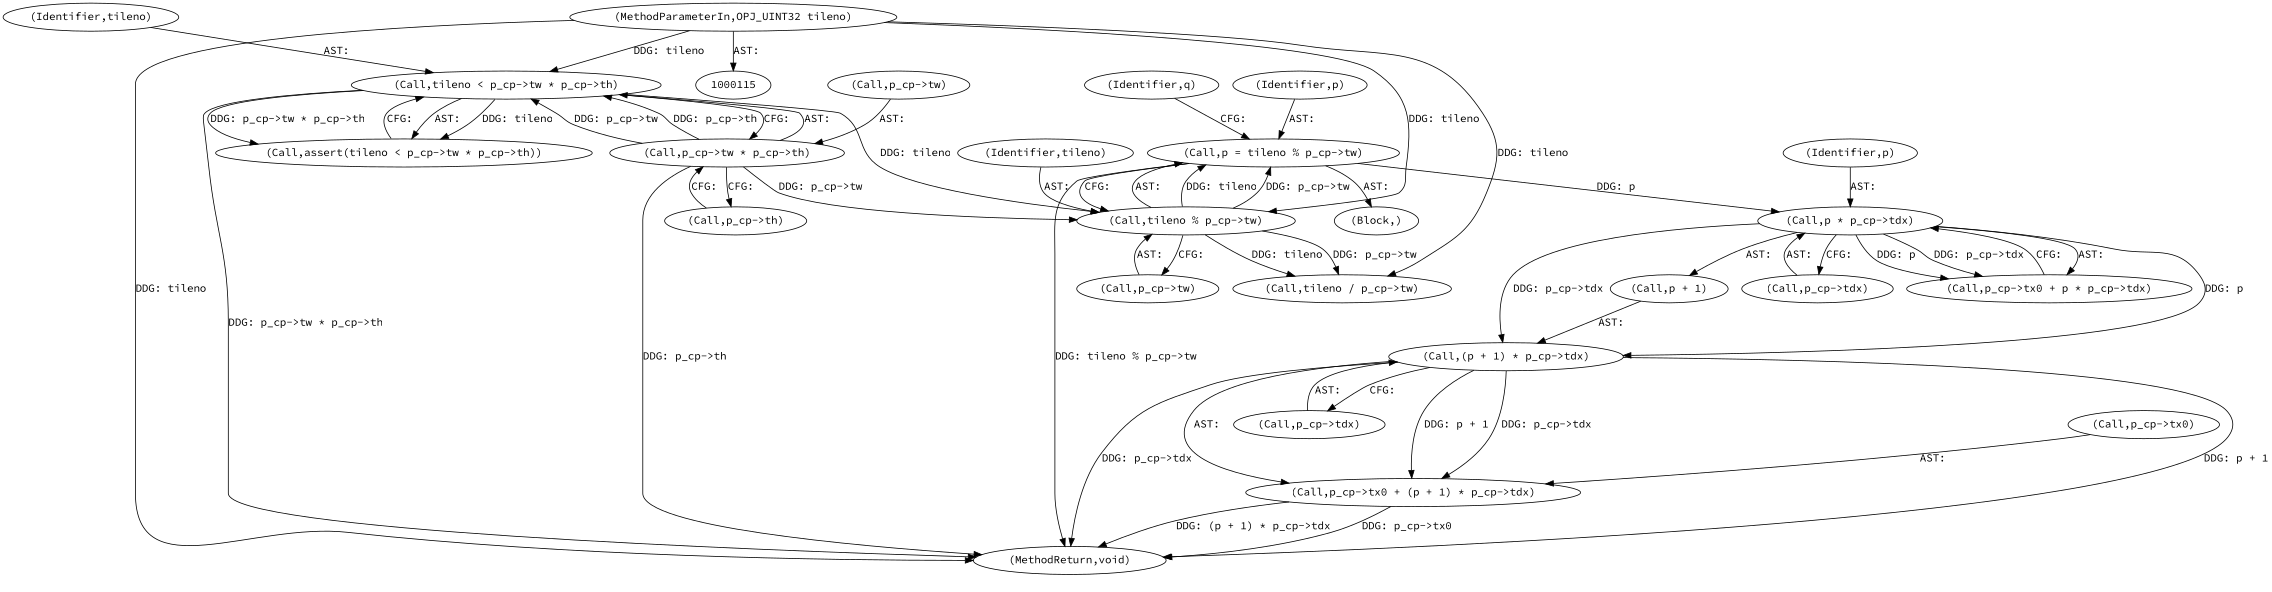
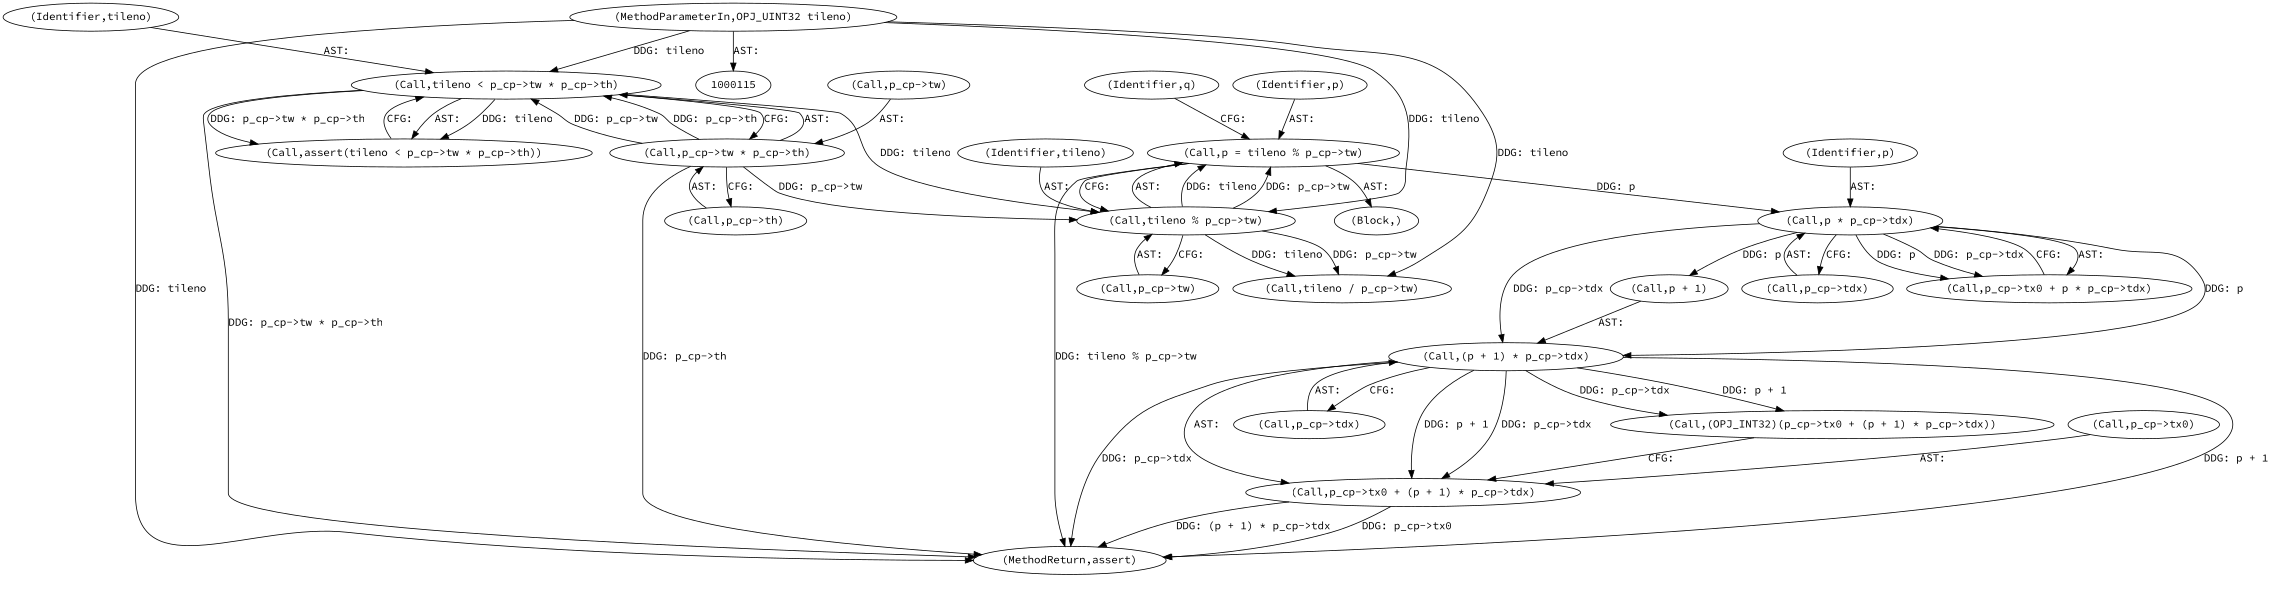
edge "(Call,p_cp->th)" -> "(Call,p_cp->tw * p_cp->th)": label "CFG: " -> "AST: "
edge "(Call,p * p_cp->tdx)" -> "(Call,p + 1)": label "AST: " -> "DDG: p"
node "(Call,(OPJ_INT32)(p_cp->tx0 + (p + 1) * p_cp->tdx))": added
node "(MethodReturn,void)": label "(MethodReturn,void)" -> "(MethodReturn,assert)"
